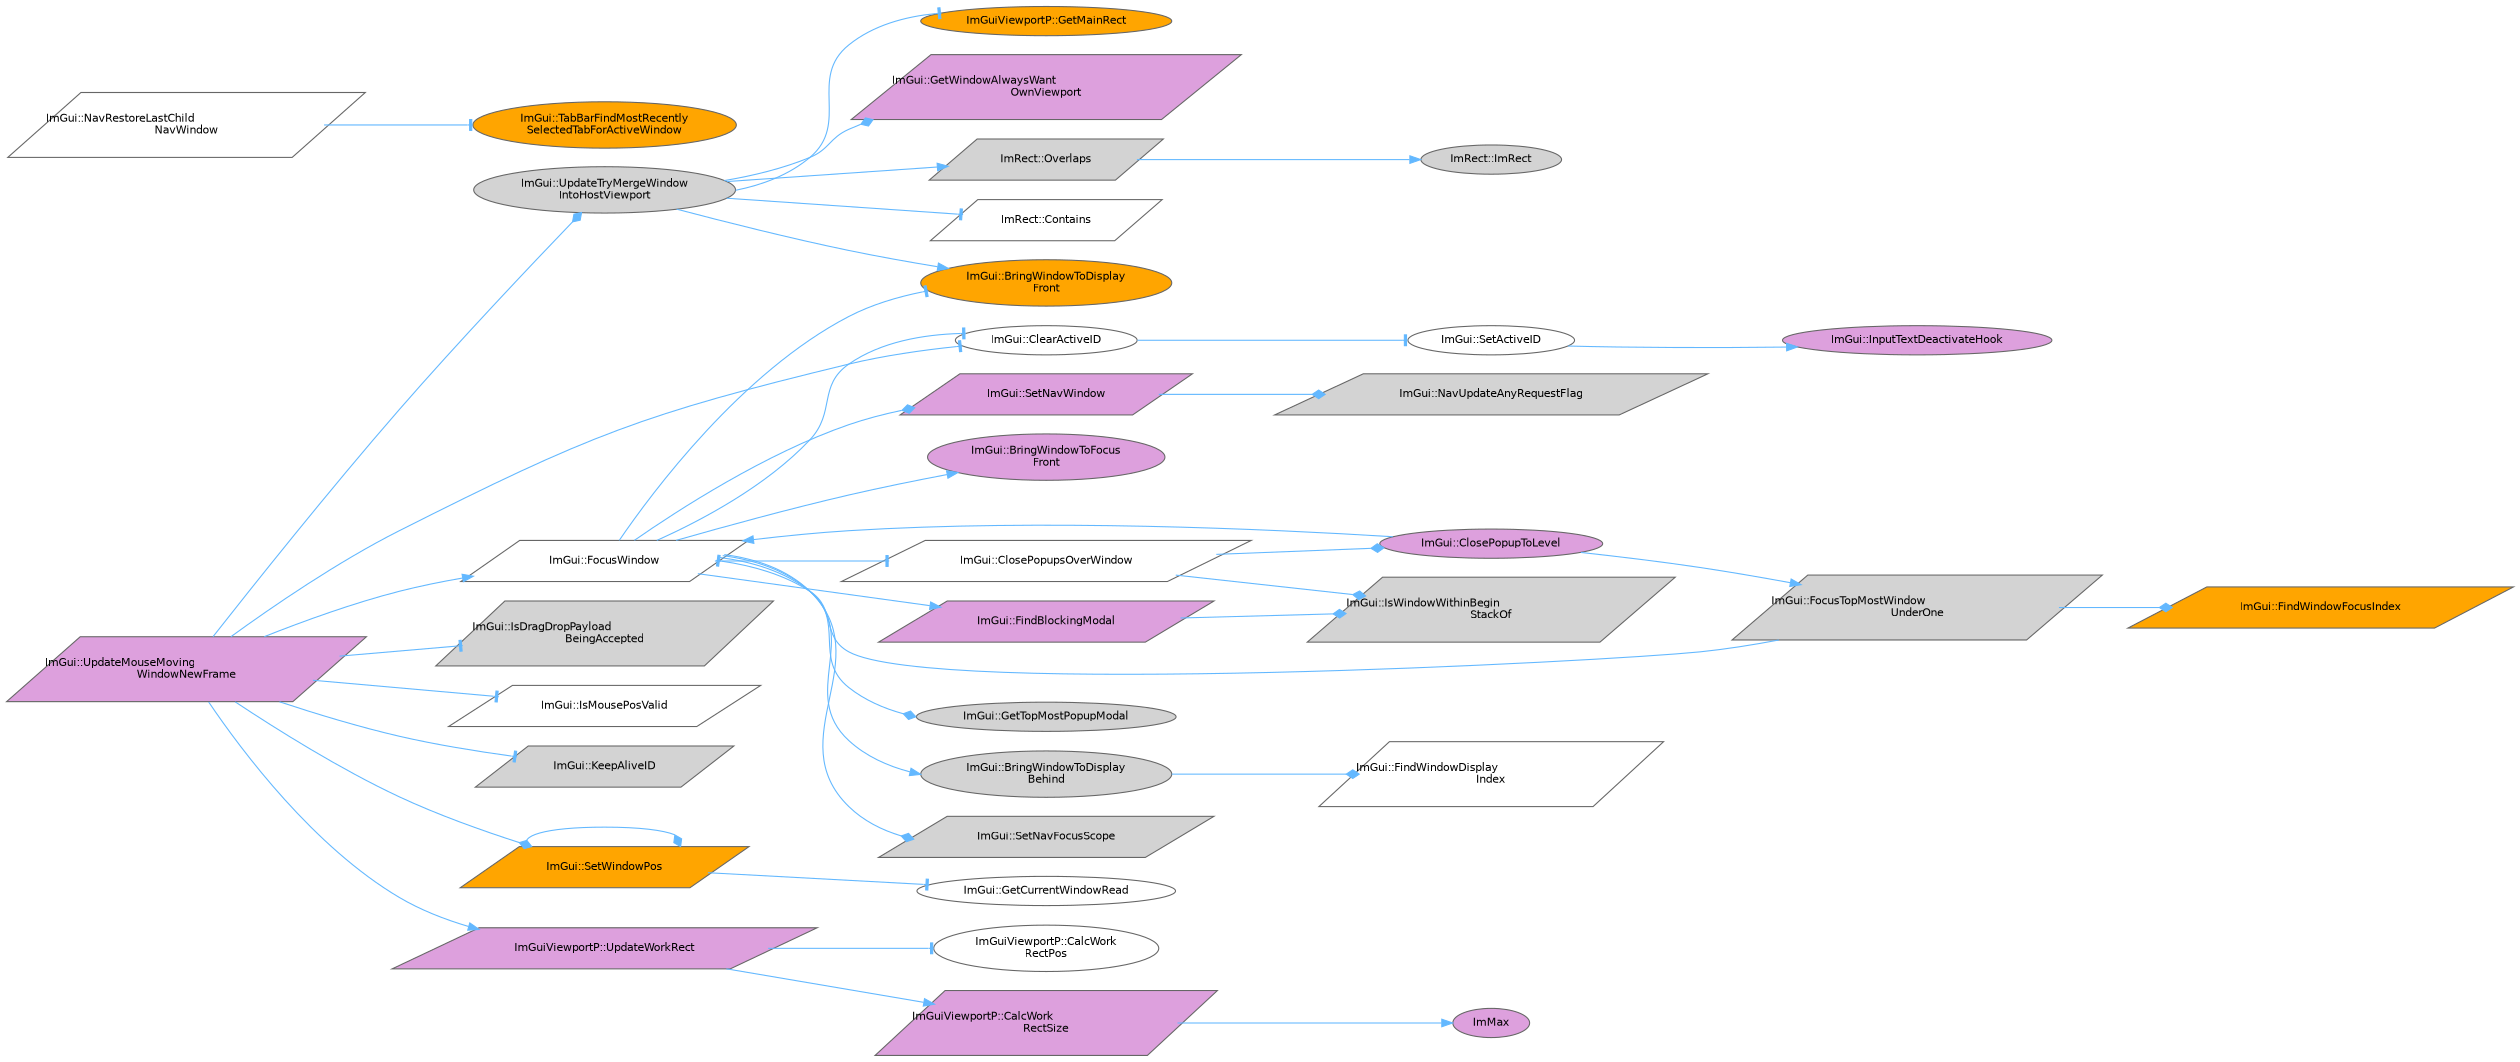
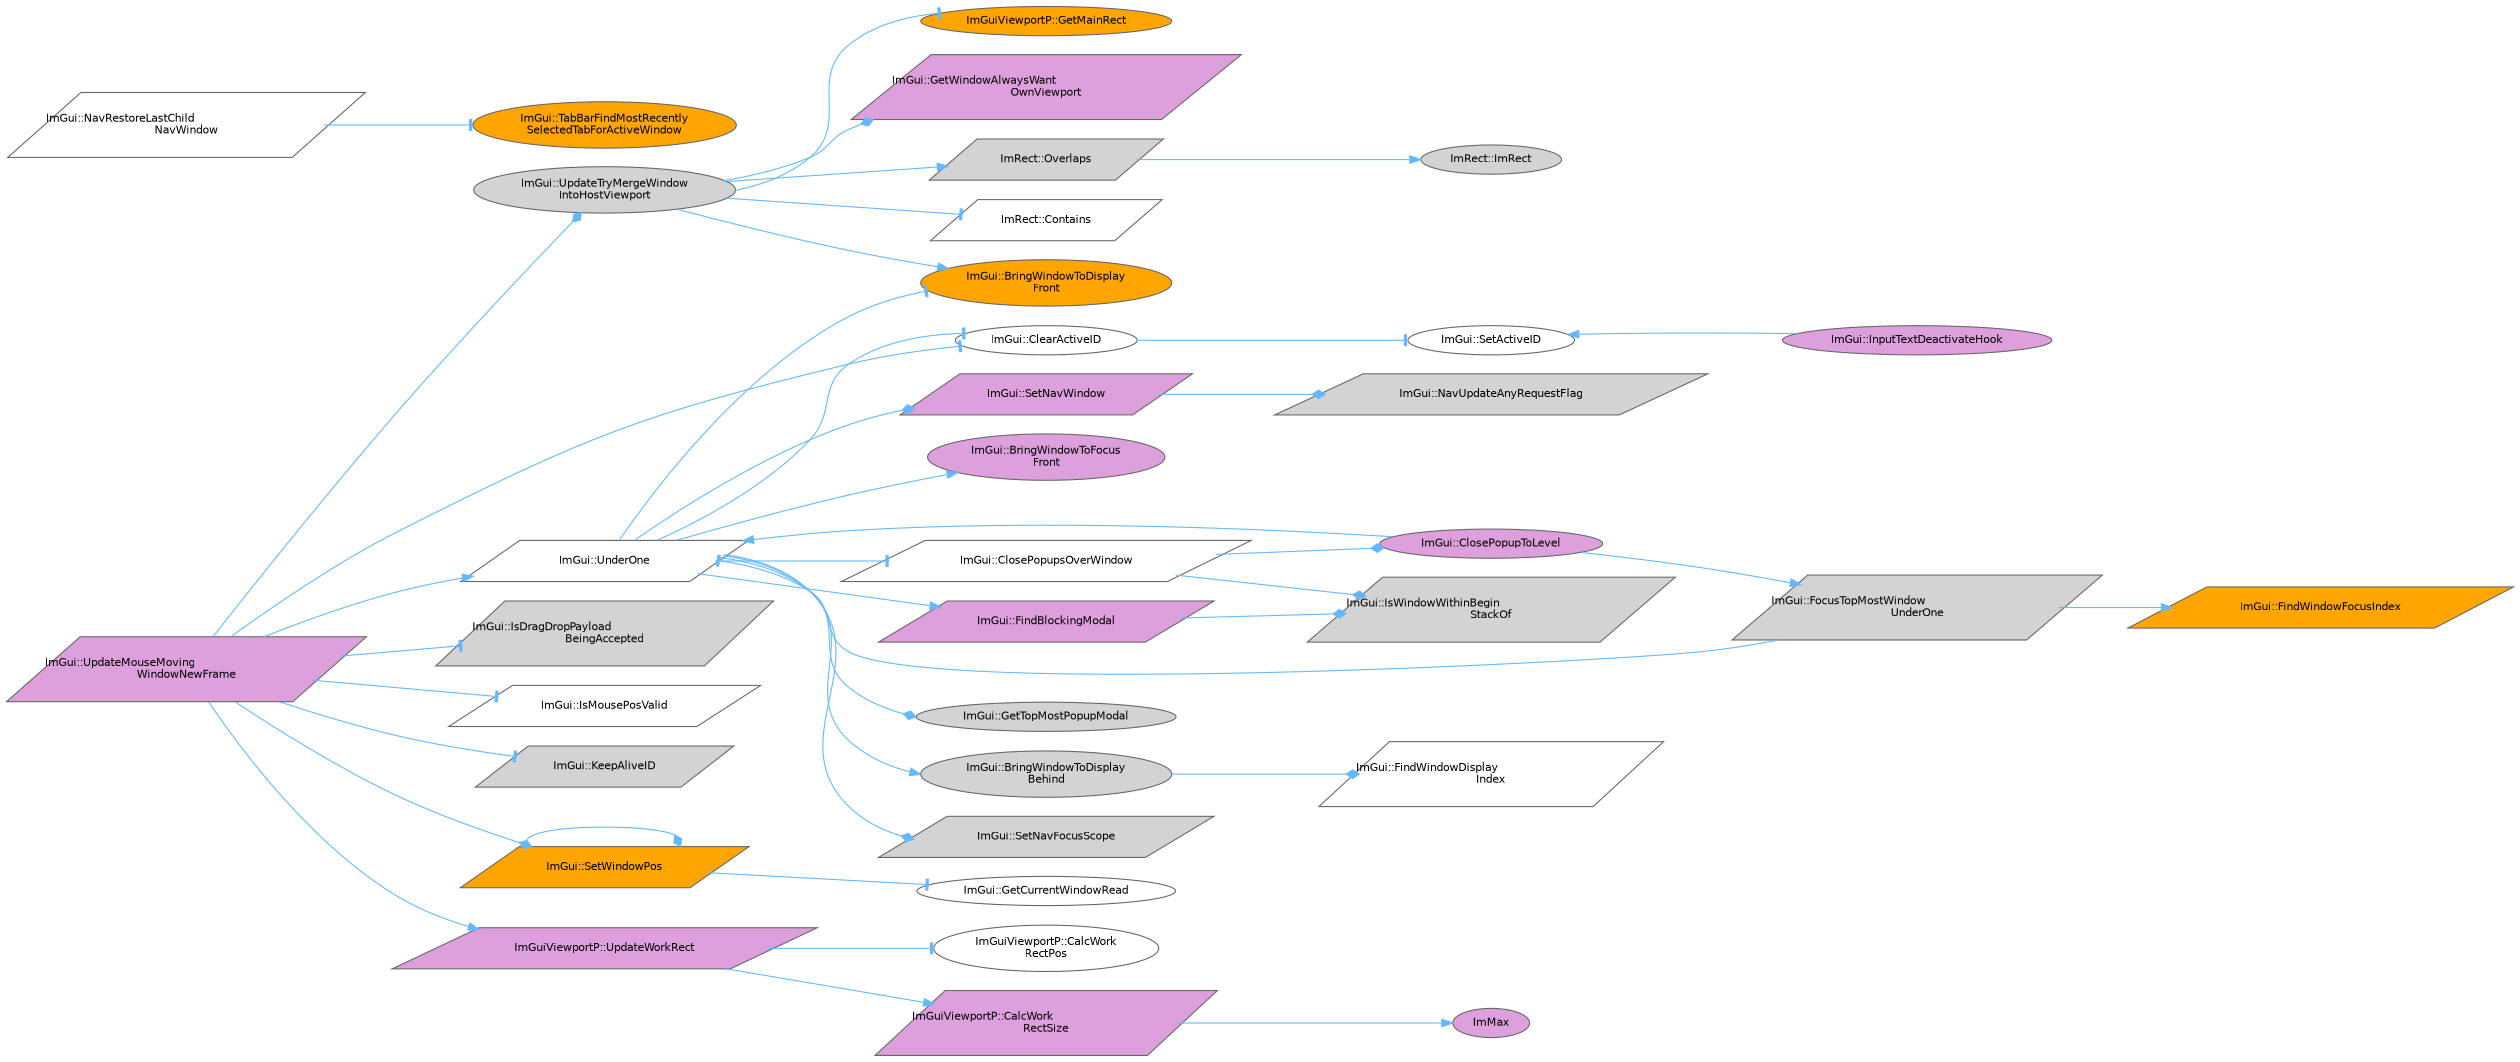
edge "ImGui::SetActiveID" -> "ImGui::InputTextDeactivateHook": reversed
node "ImGui::FocusWindow": label "ImGui::FocusWindow" -> "ImGui::UnderOne"
edge "ImGui::FocusTopMostWindow UnderOne" -> "ImGui::FindWindowFocusIndex": arrowhead diamond -> normal
